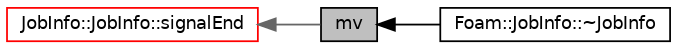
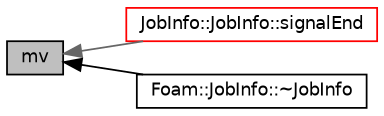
edge "mv" -> "JobInfo::JobInfo::signalEnd": reversed
